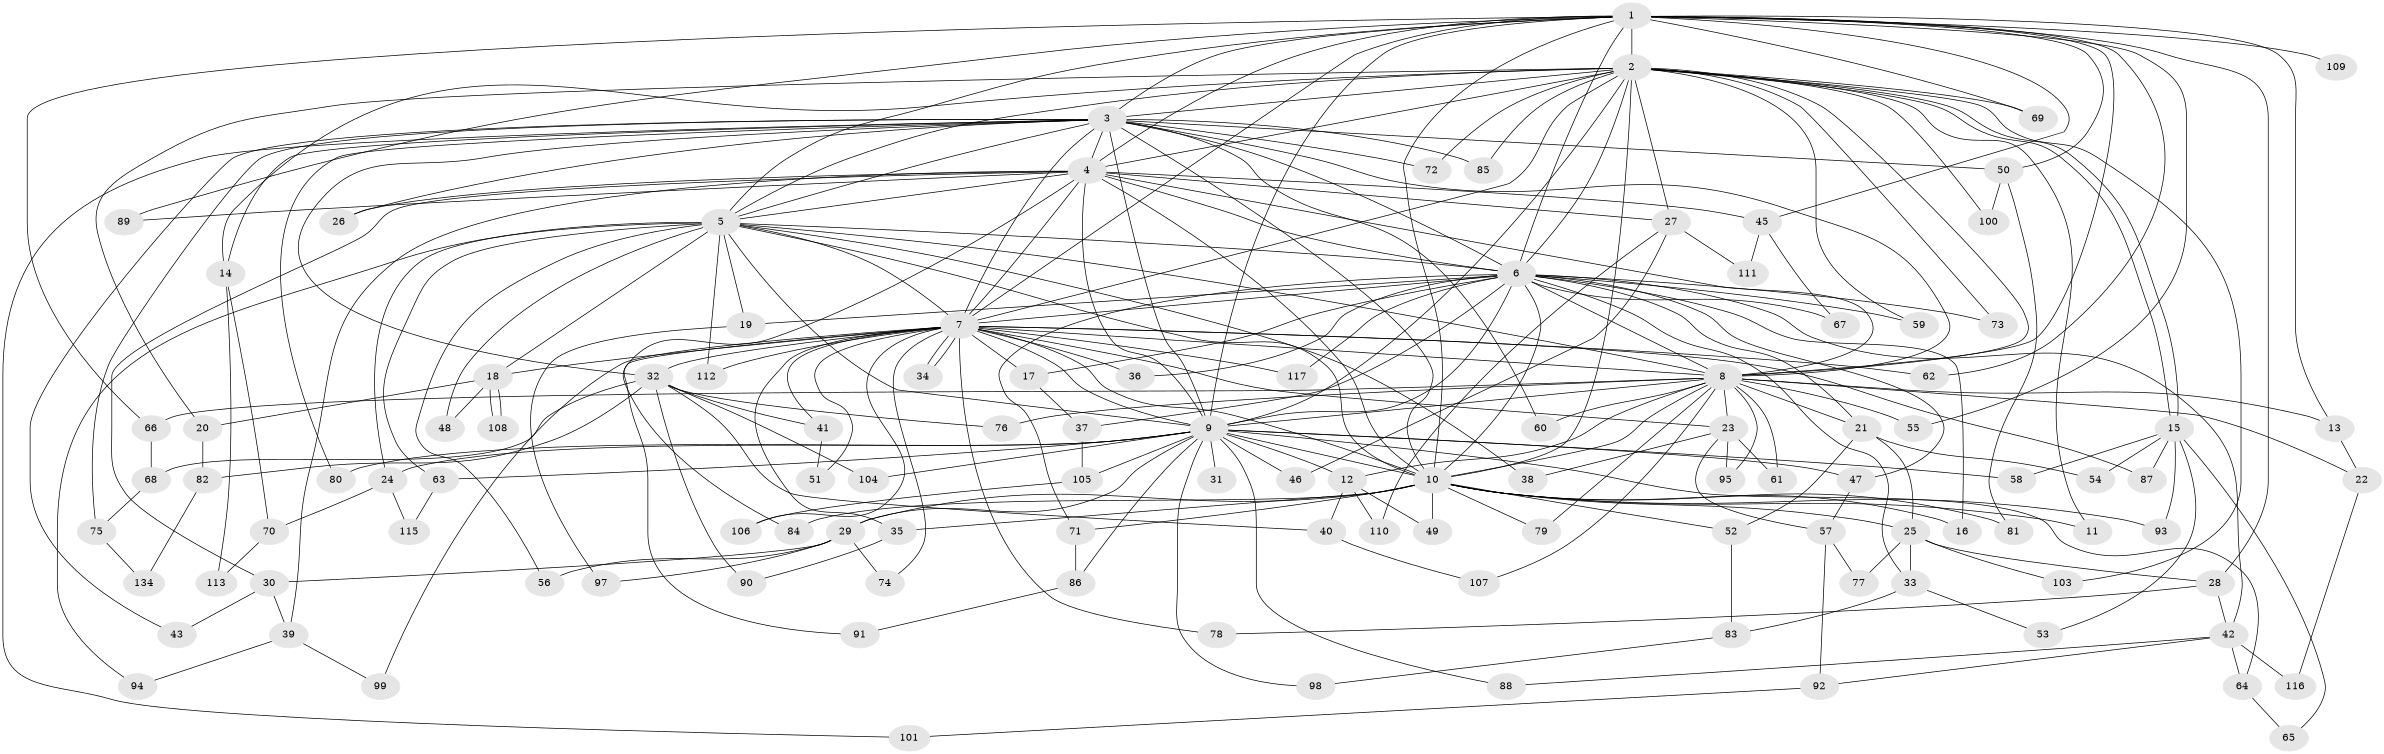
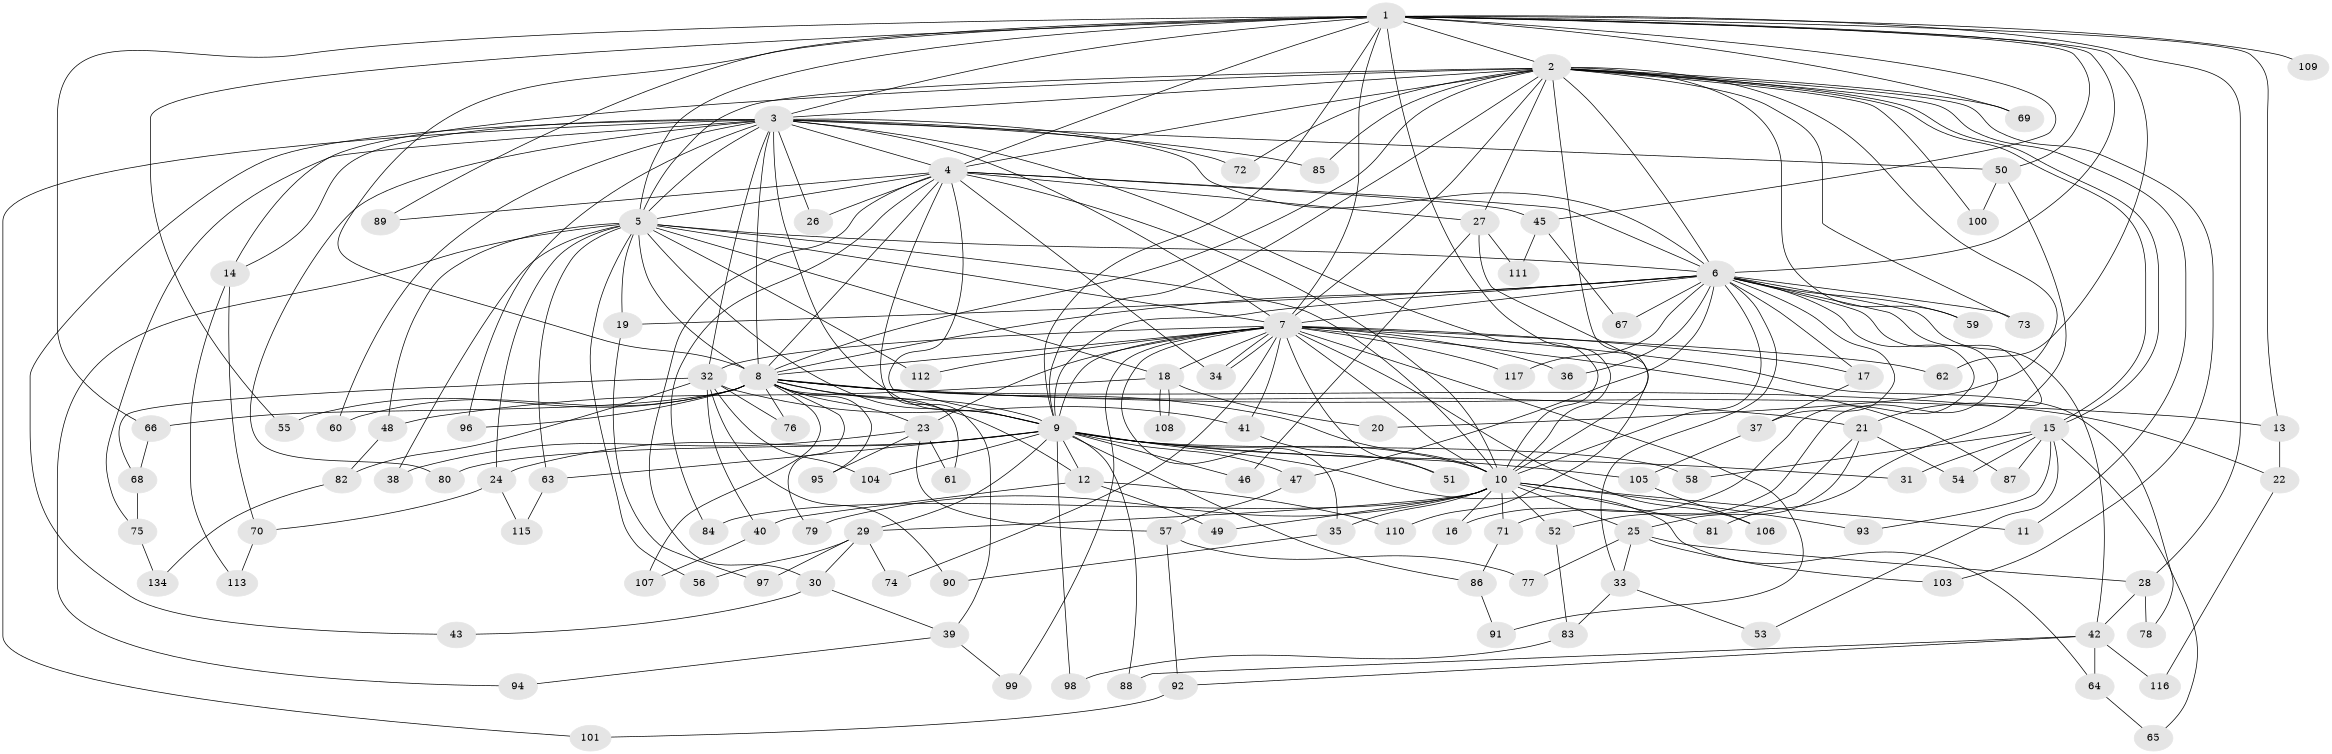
edge "4" -- "7": now "4" -- "34"
node "96": added
edge "15" -- "31": added
edge "20" -- "82": now "48" -- "82"
